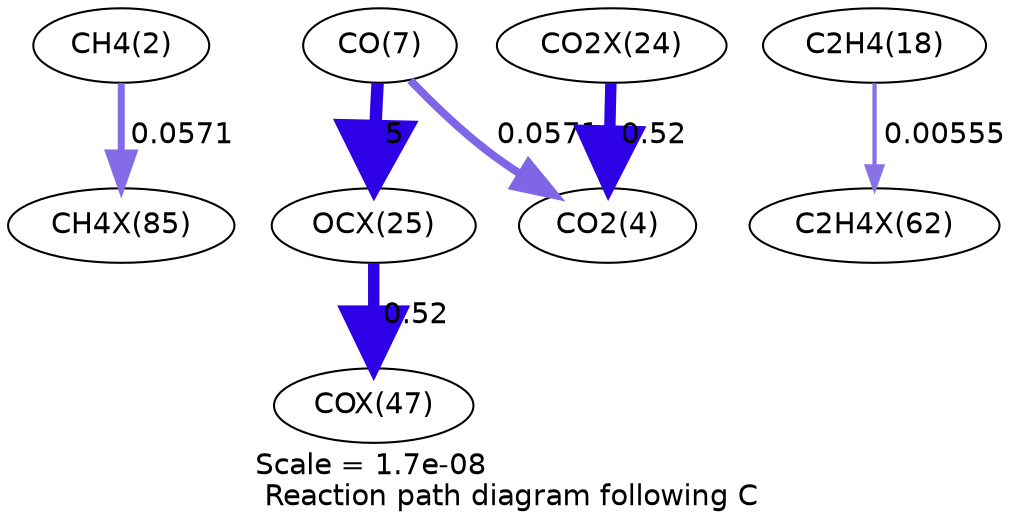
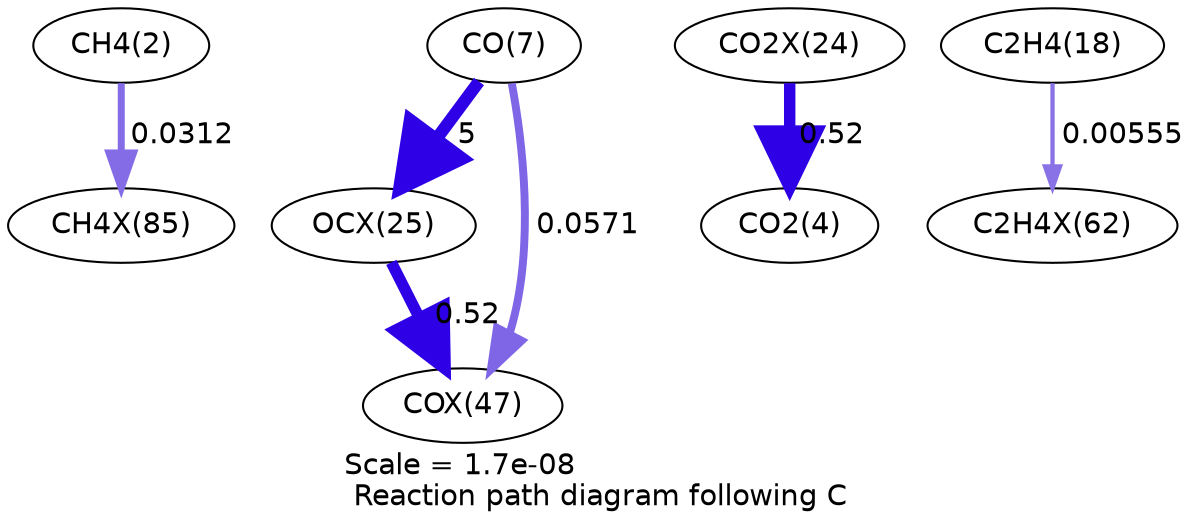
edge "CO(7)" -> "CO2(4)": now "CO(7)" -> "COX(47)"
edge "CH4(2)" -> "CH4X(85)": label " 0.0571" -> " 0.0312"
